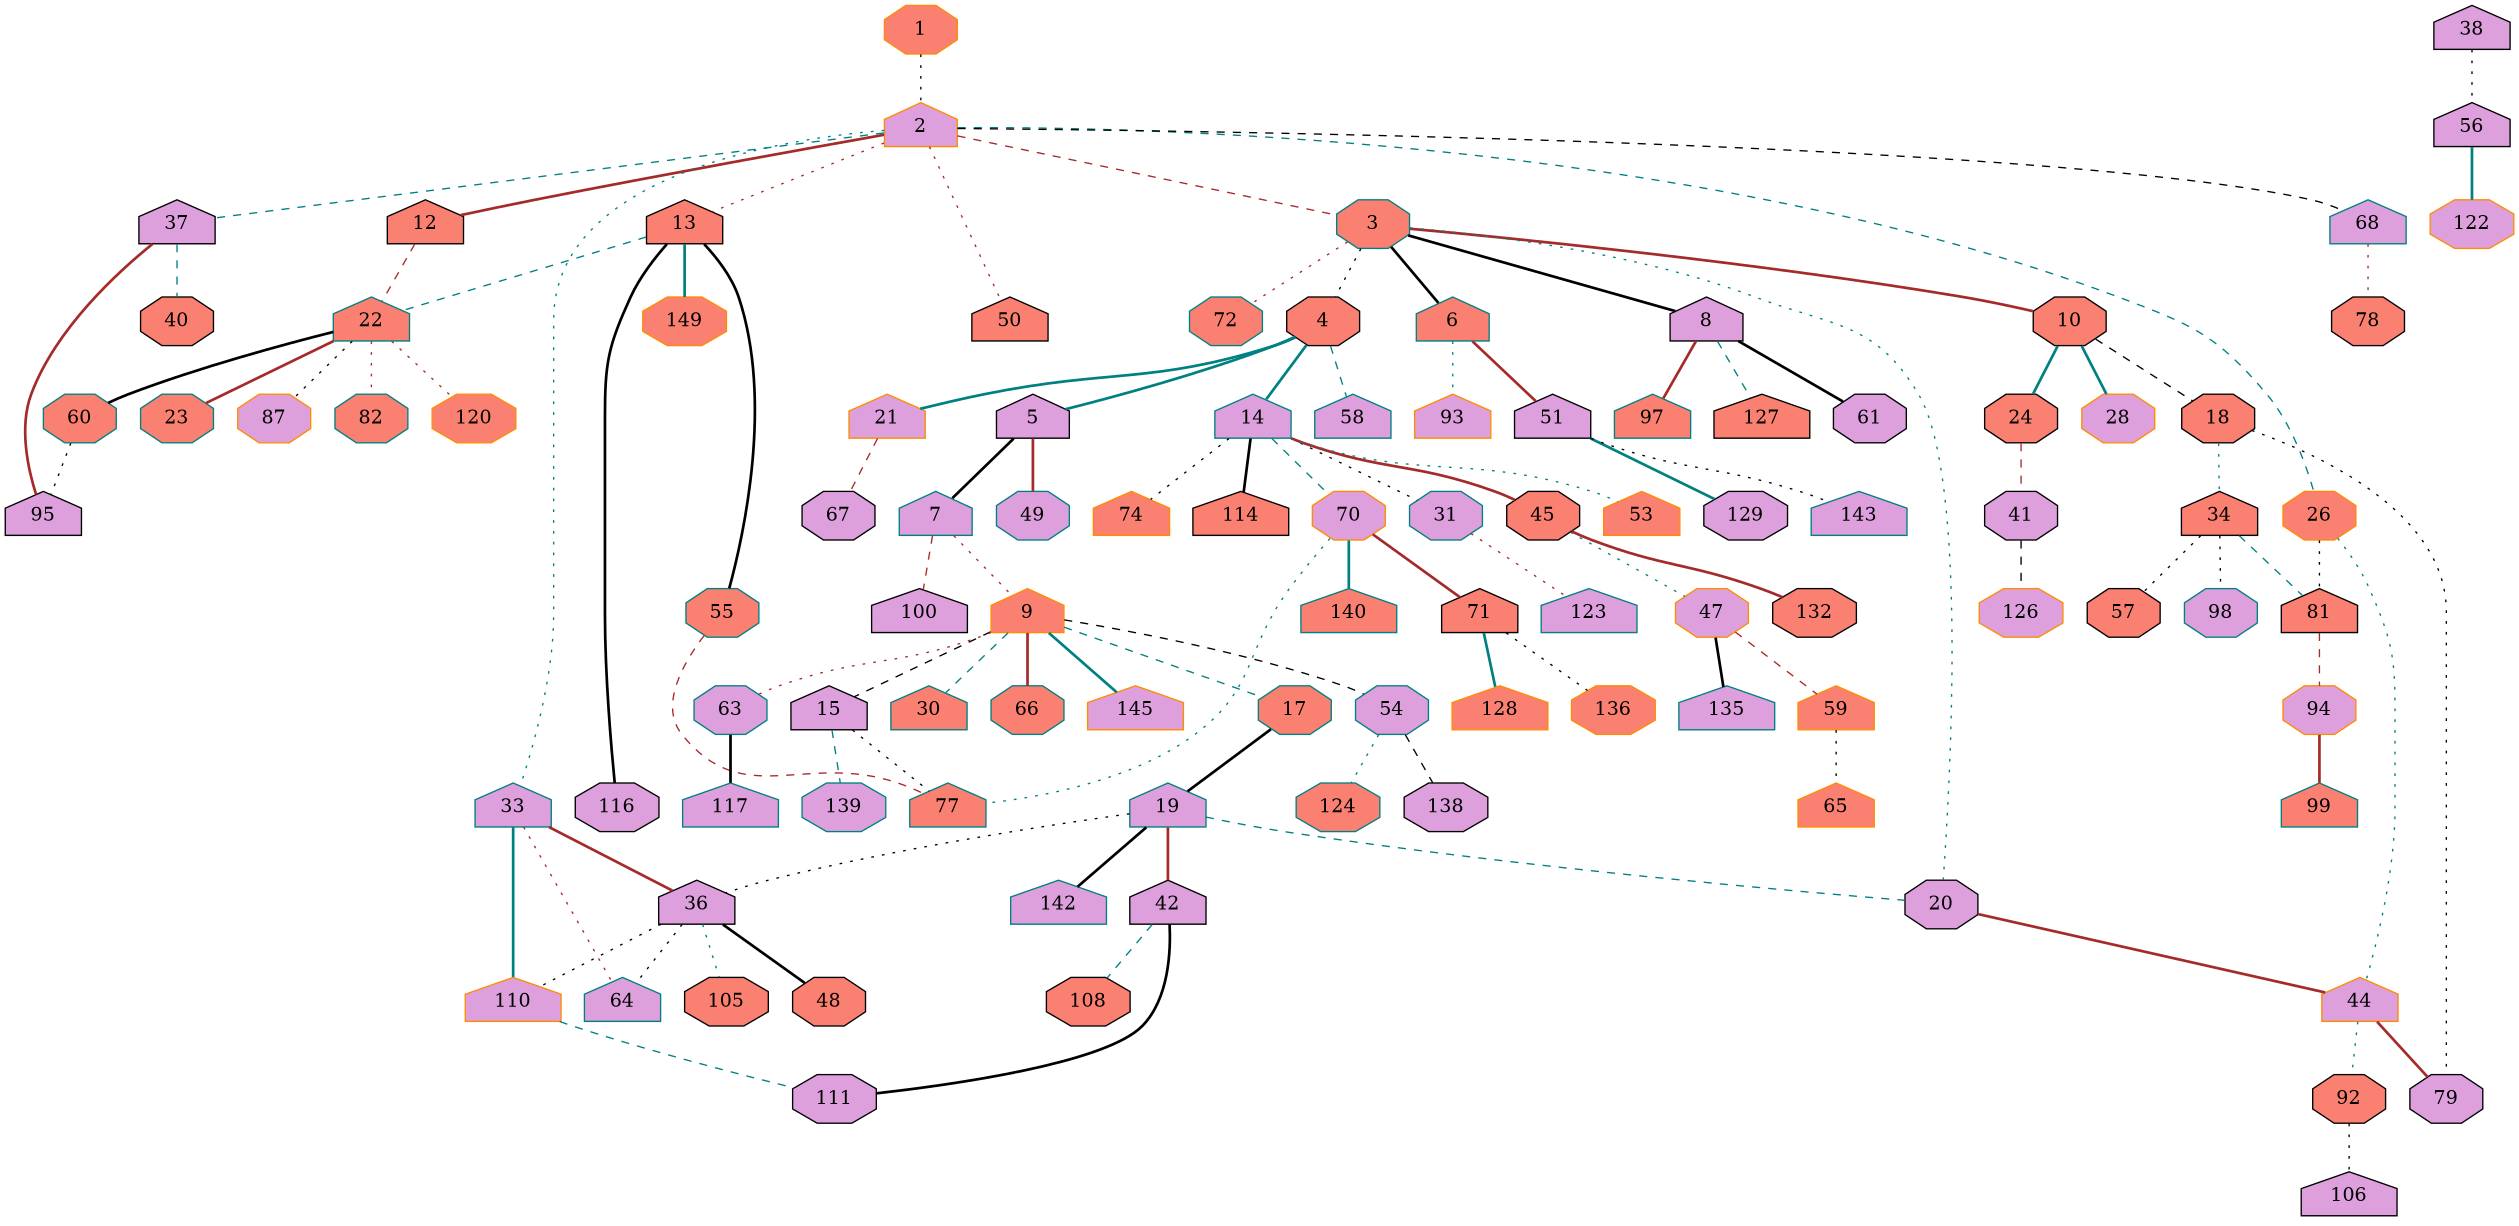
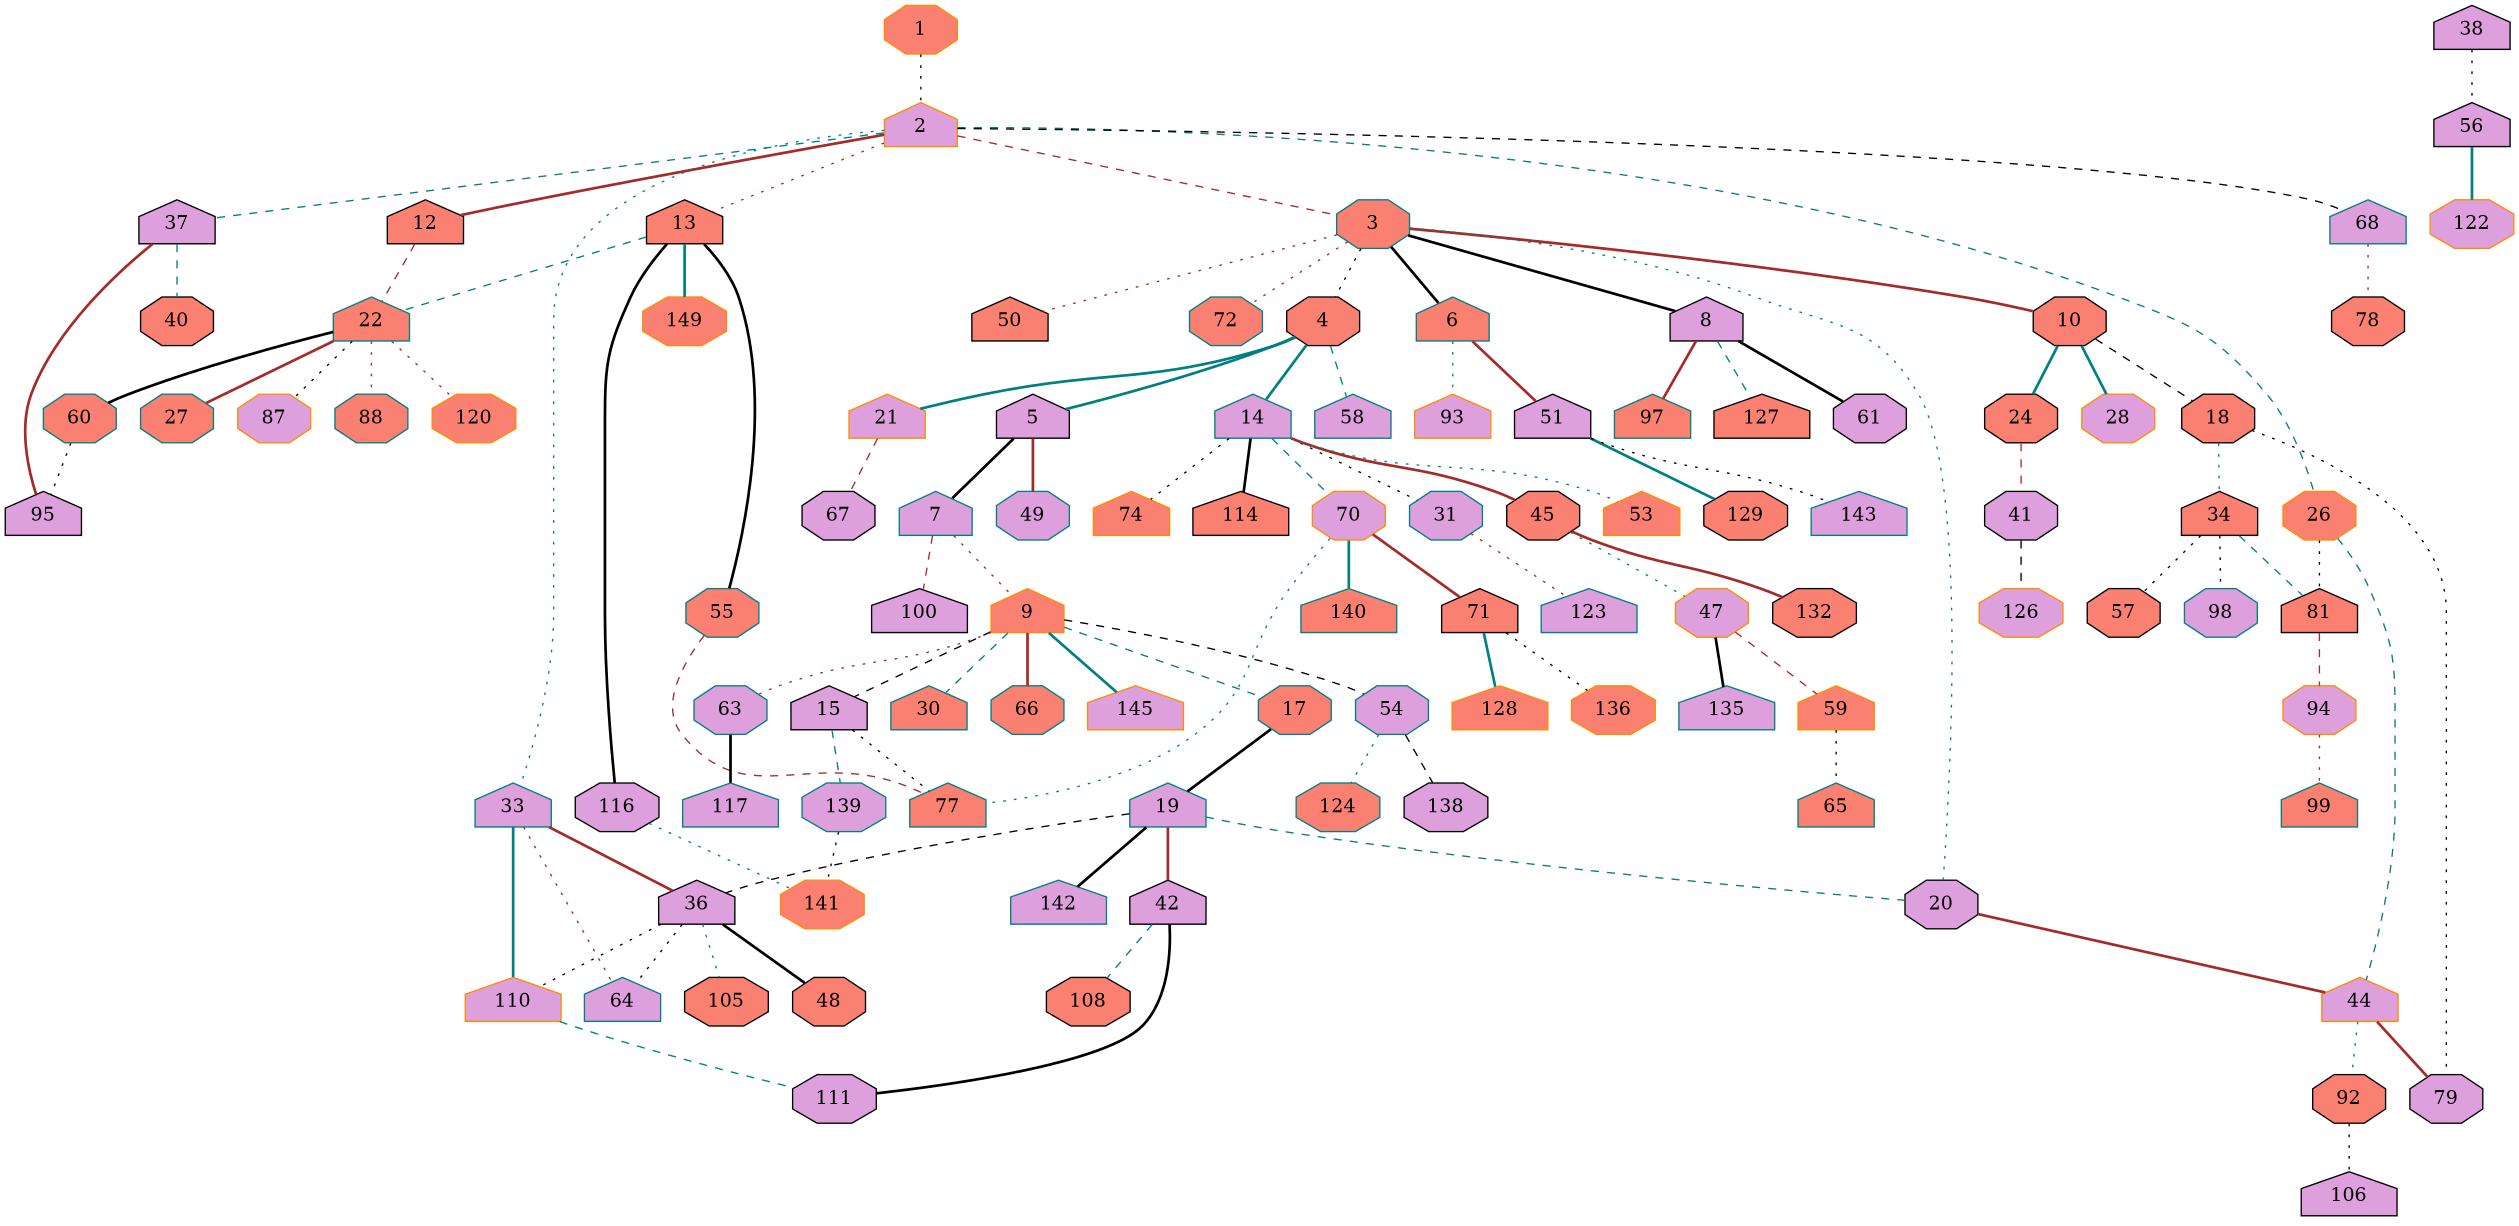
edge "2" -- "50": now "3" -- "50"
node "23": label "23" -> "27"
node "82": label "82" -> "88"
node "129": fillcolor plum -> salmon
edge "26" -- "44": style dotted -> dashed
edge "94" -- "99": style bold -> dotted
node "65": color darkorange -> teal
edge "19" -- "36": style dotted -> dashed
node "141": added
